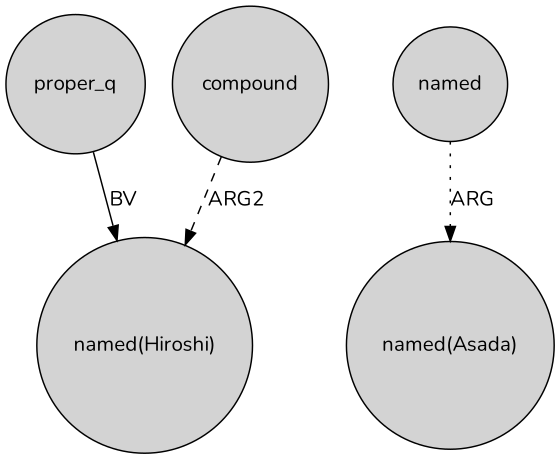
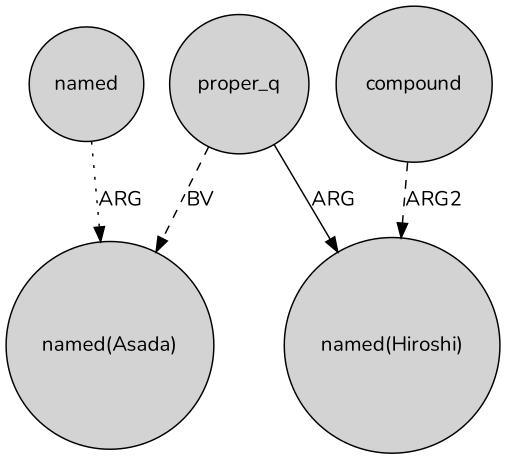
edge "proper_q" -> "named(Asada)": added, label "BV"
edge "proper_q" -> "named(Hiroshi)": label "BV" -> "ARG"
